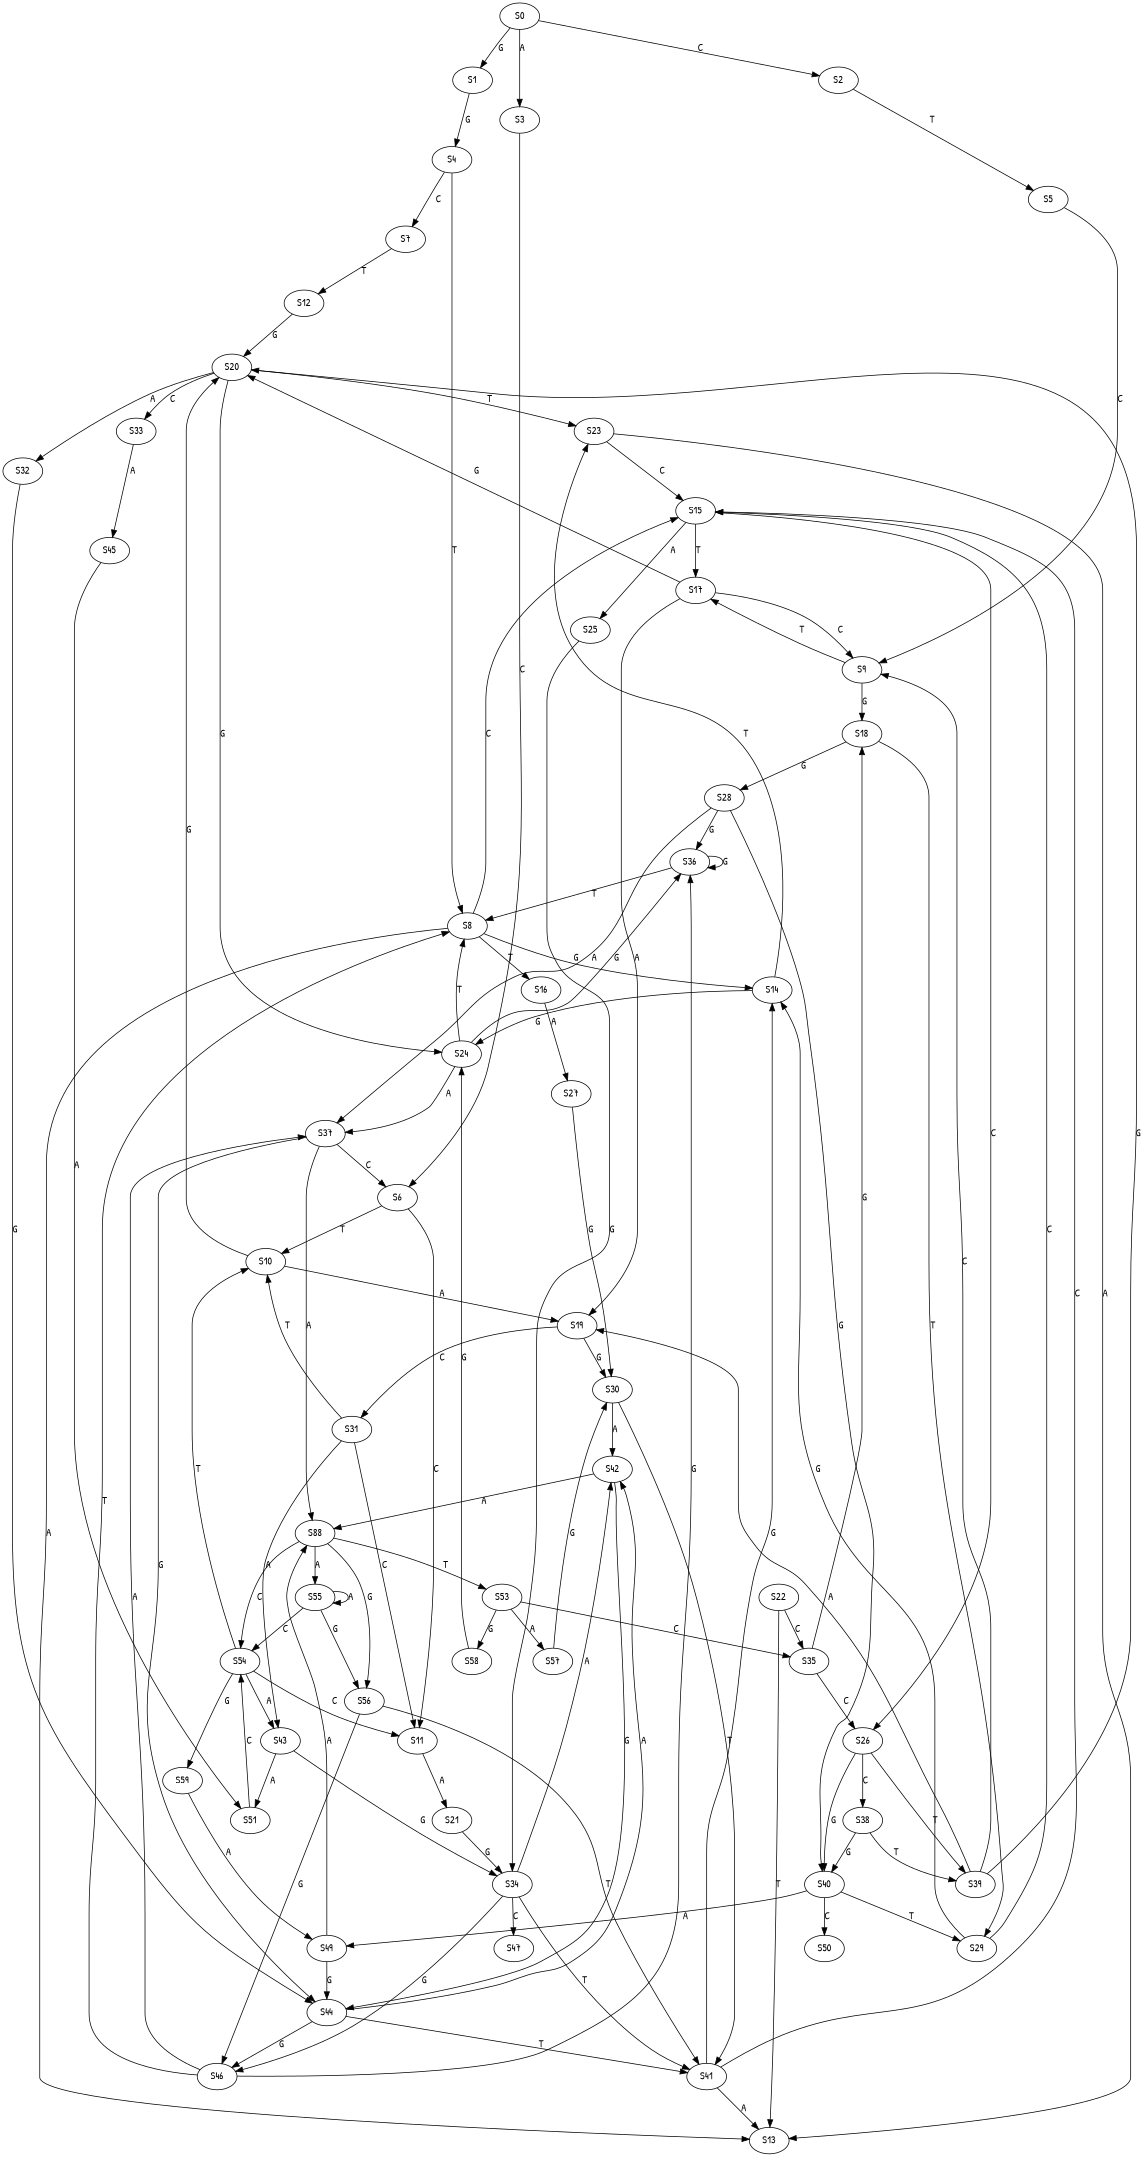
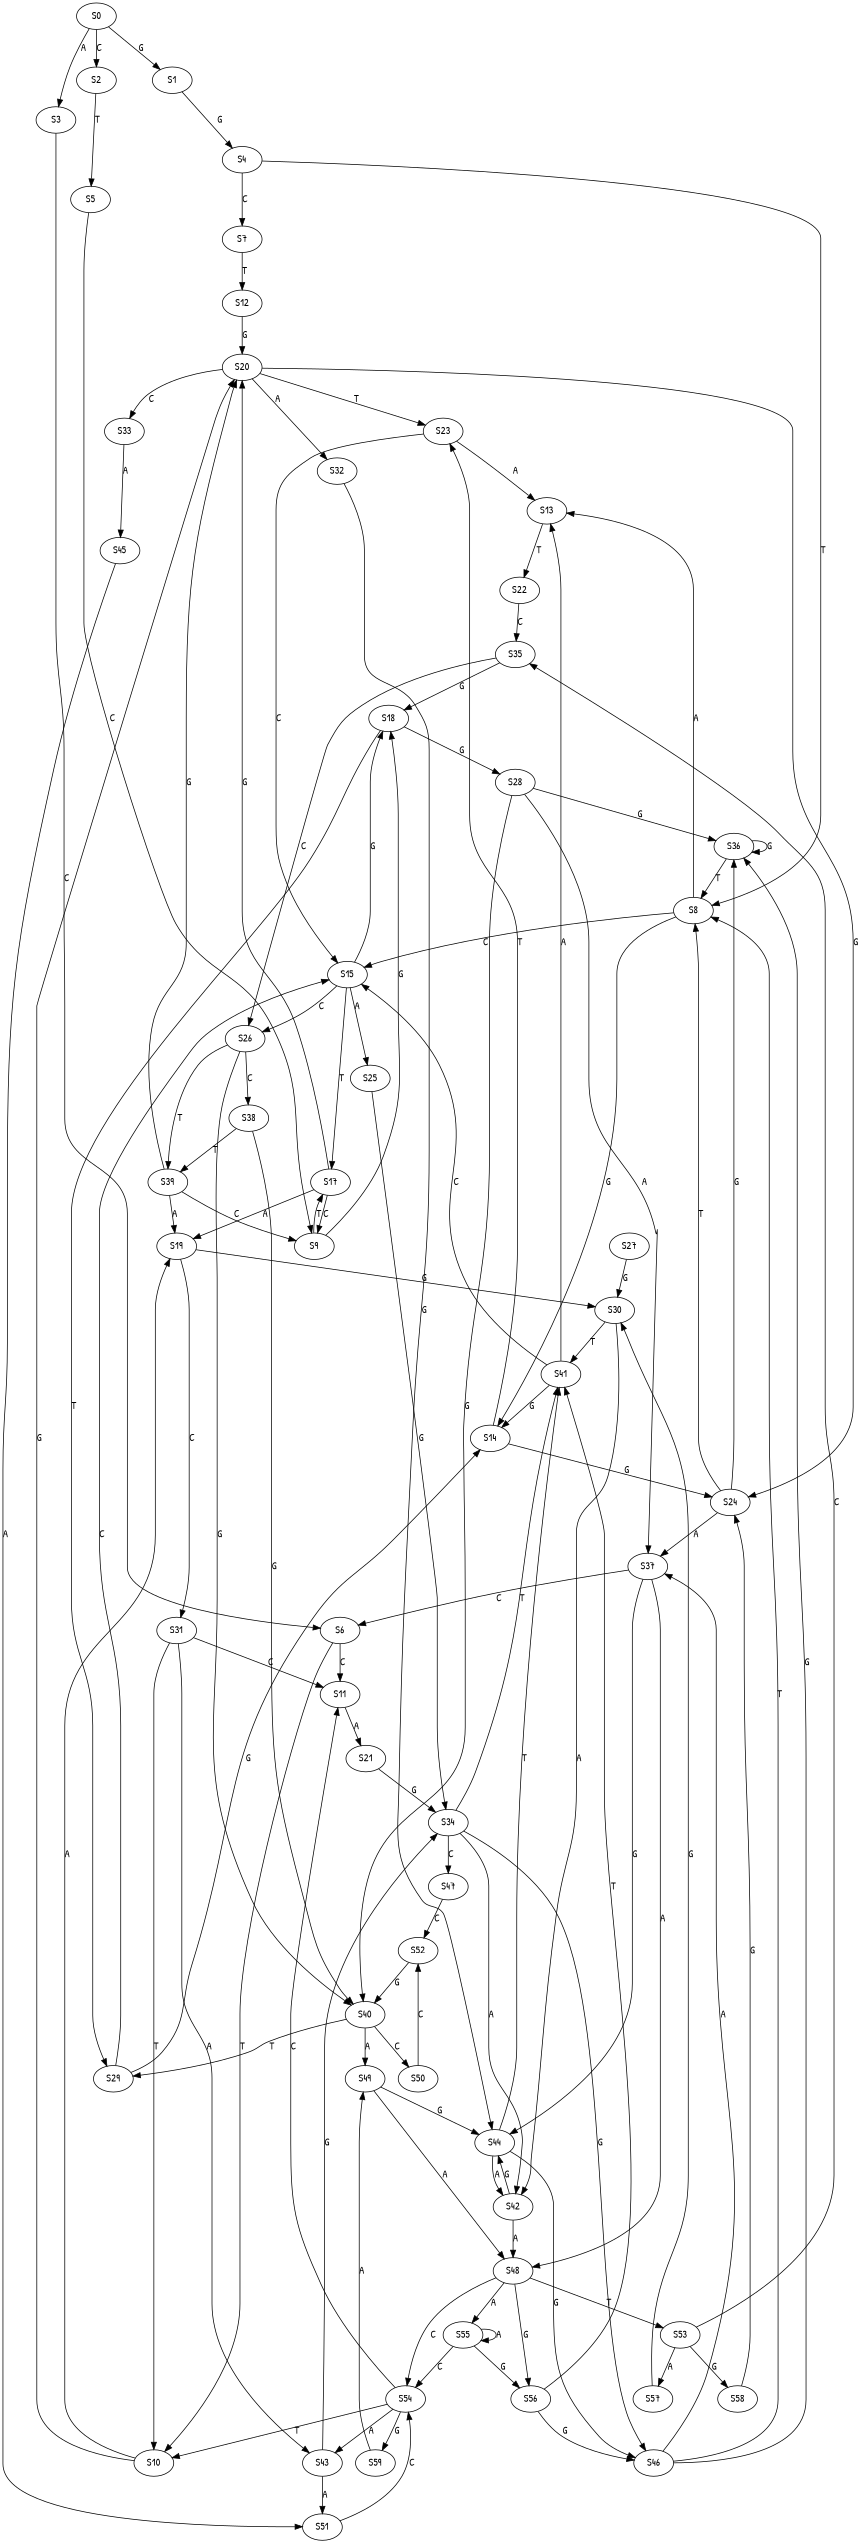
edge "S15" -> "S18": added, label "G"
node "S16": removed
node "S88": label "S88" -> "S48"
edge "S22" -> "S13": reversed
node "S52": added
